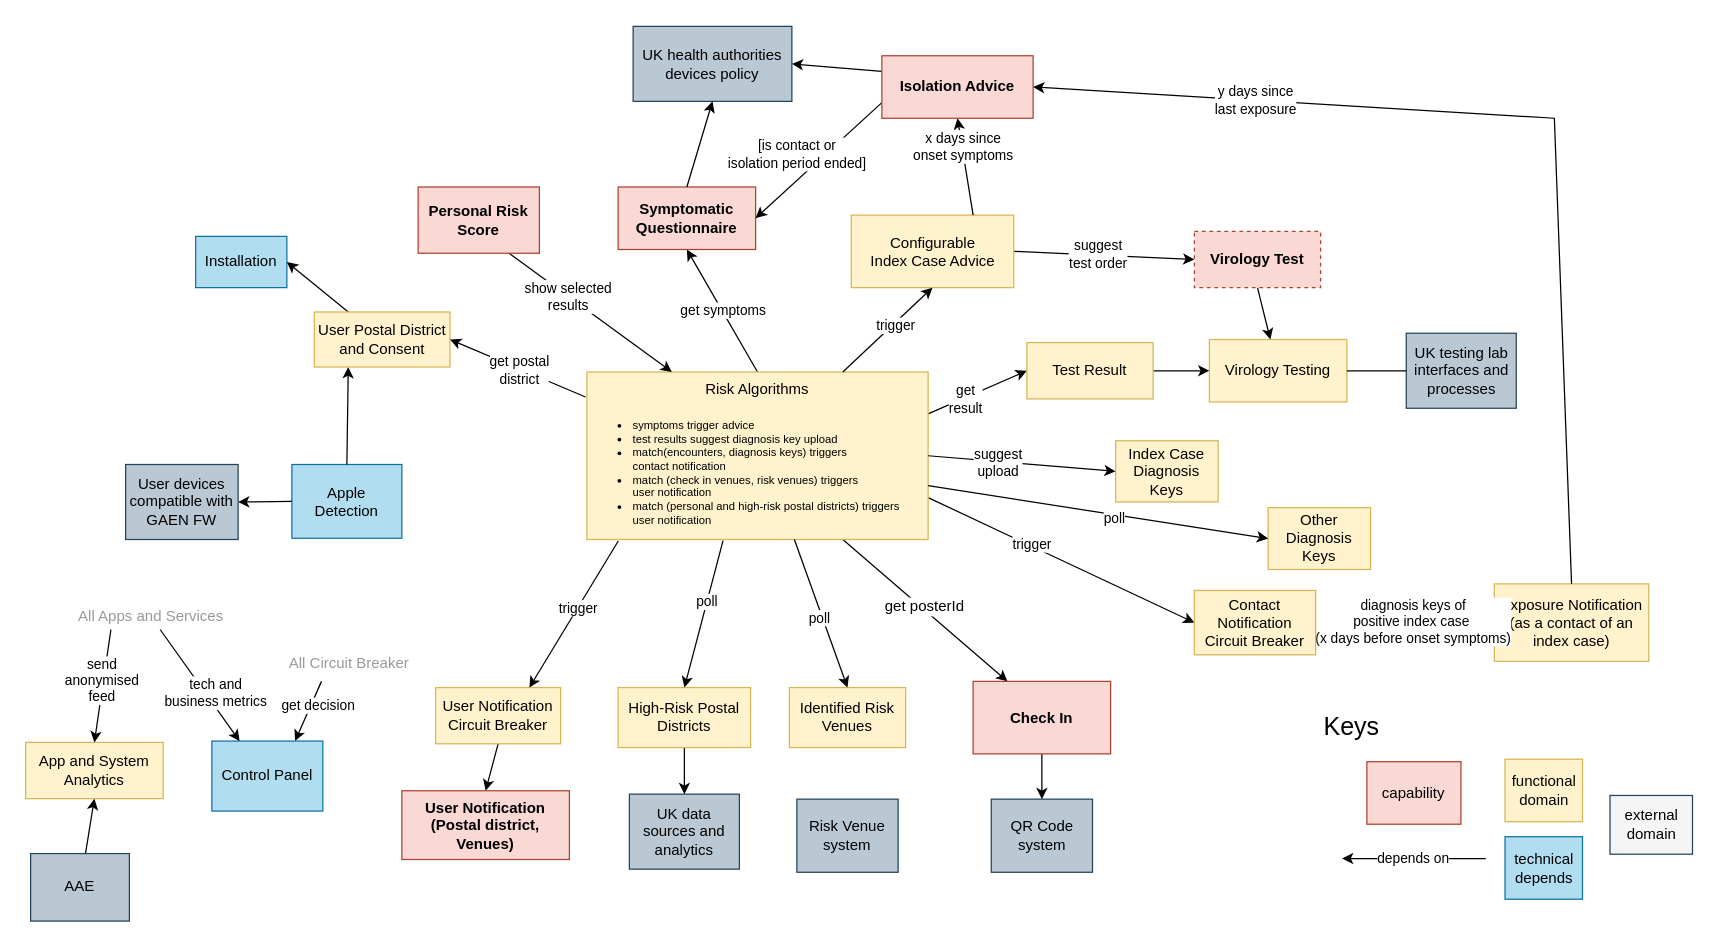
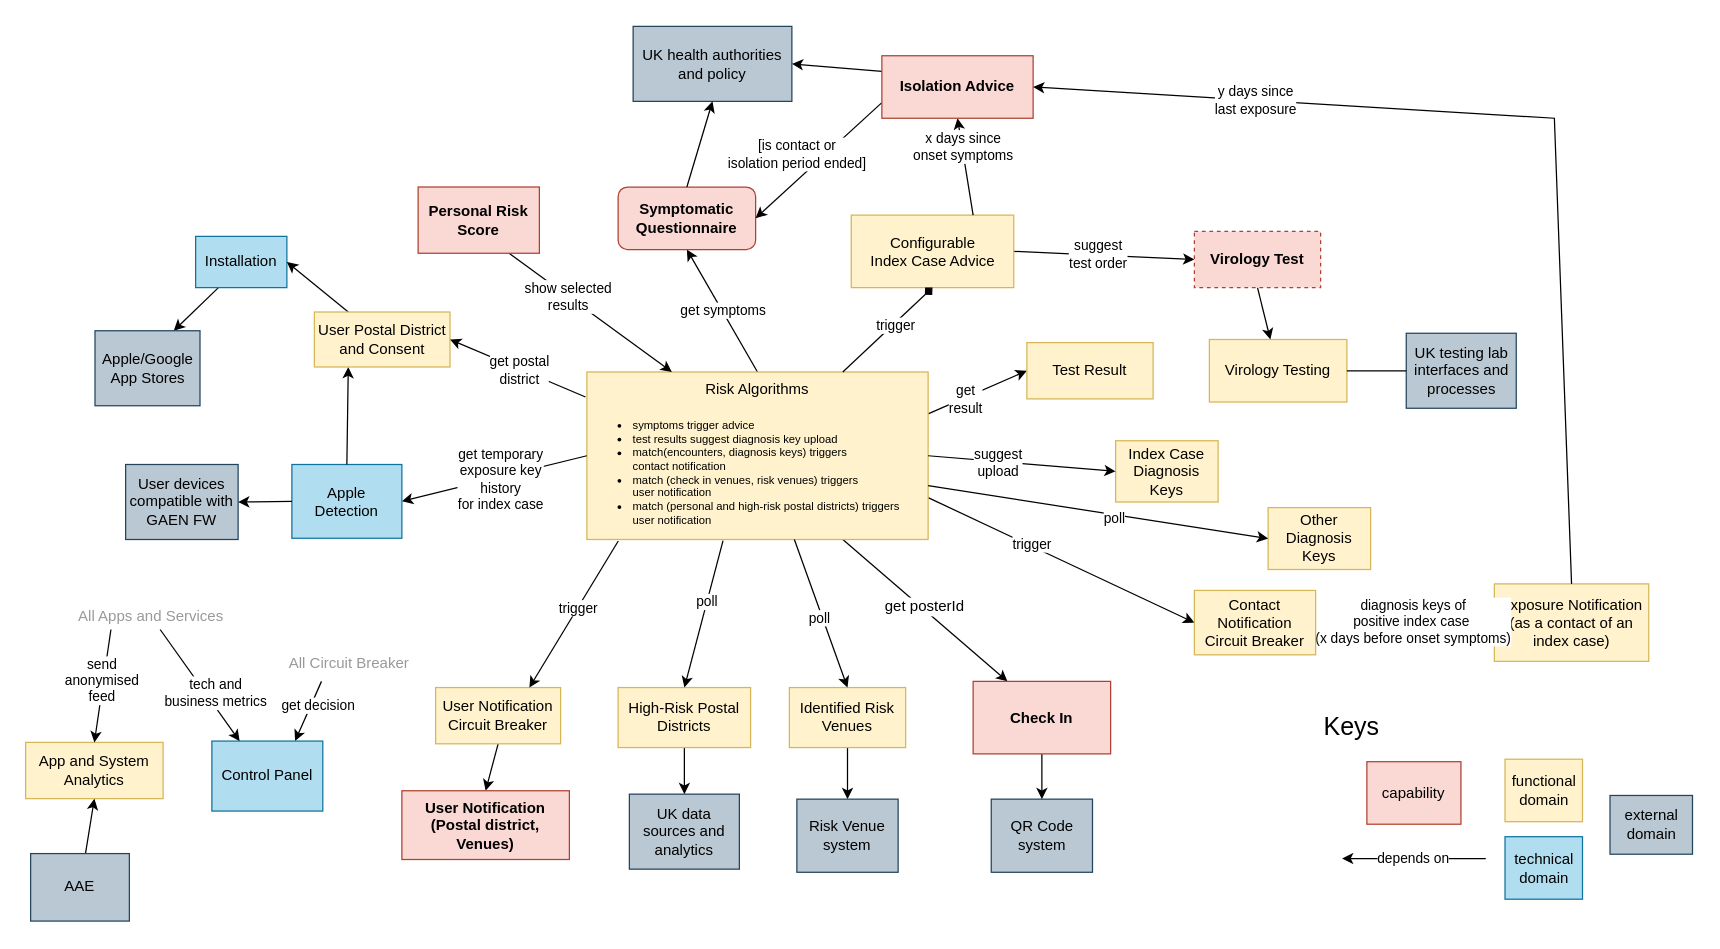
node "UK health authorities devices policy": label "UK health authorities devices policy" -> "UK health authorities and policy"
node "Symptomatic Questionnaire": shape rectangle -> rounded rectangle
edge "Risk Algorithms" -> "Configurable Index Case Advice": arrowhead classic -> diamond
edge "Installation" -> "Apple/Google App Stores": added
node "Apple/Google App Stores": added
edge "Test Result" -> "Virology Testing": removed
edge "Risk Algorithms" -> "Apple Detection": added, label "get temporary exposure key history for index case"
edge "Identified Risk Venues" -> "Risk Venue system": added
node "external domain": fillcolor #f5f5f5 -> #bac8d3
node "technical depends": label "technical depends" -> "technical domain"
